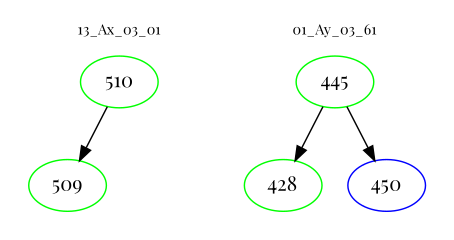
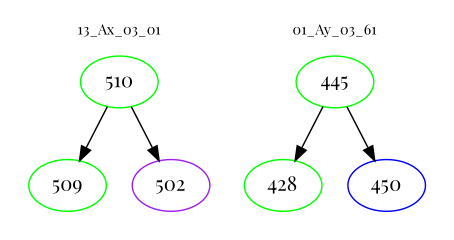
node "502": added
